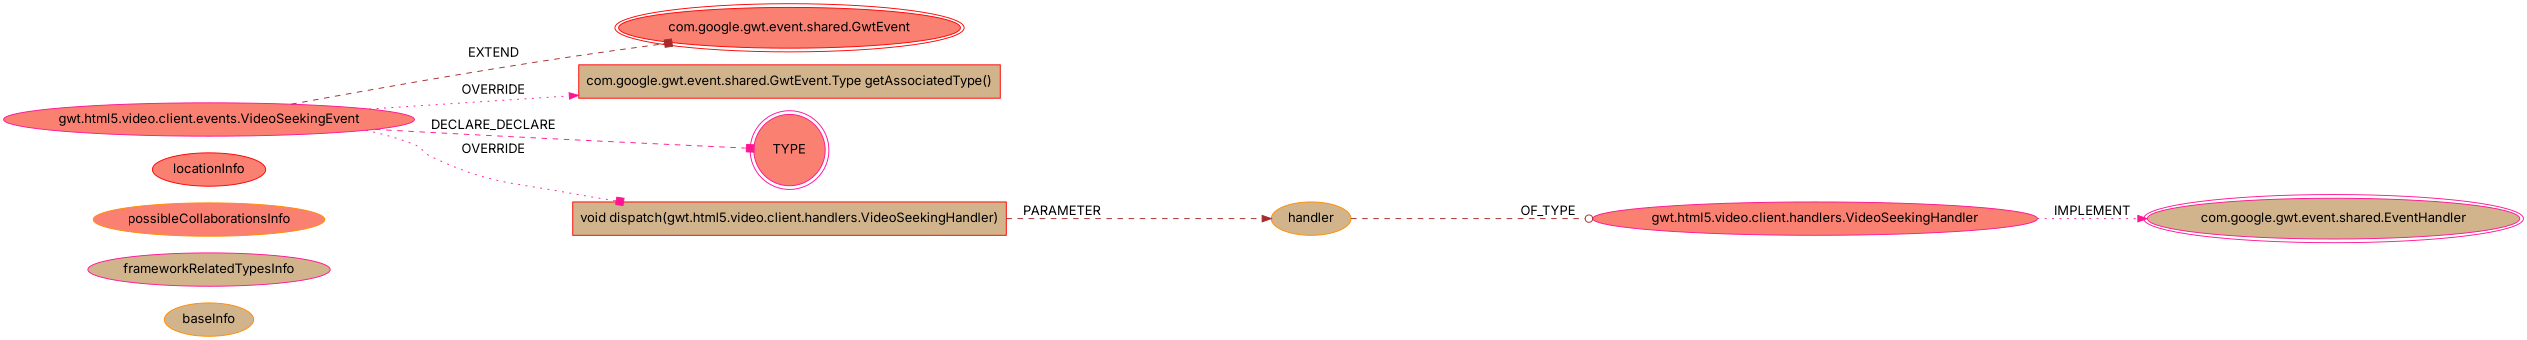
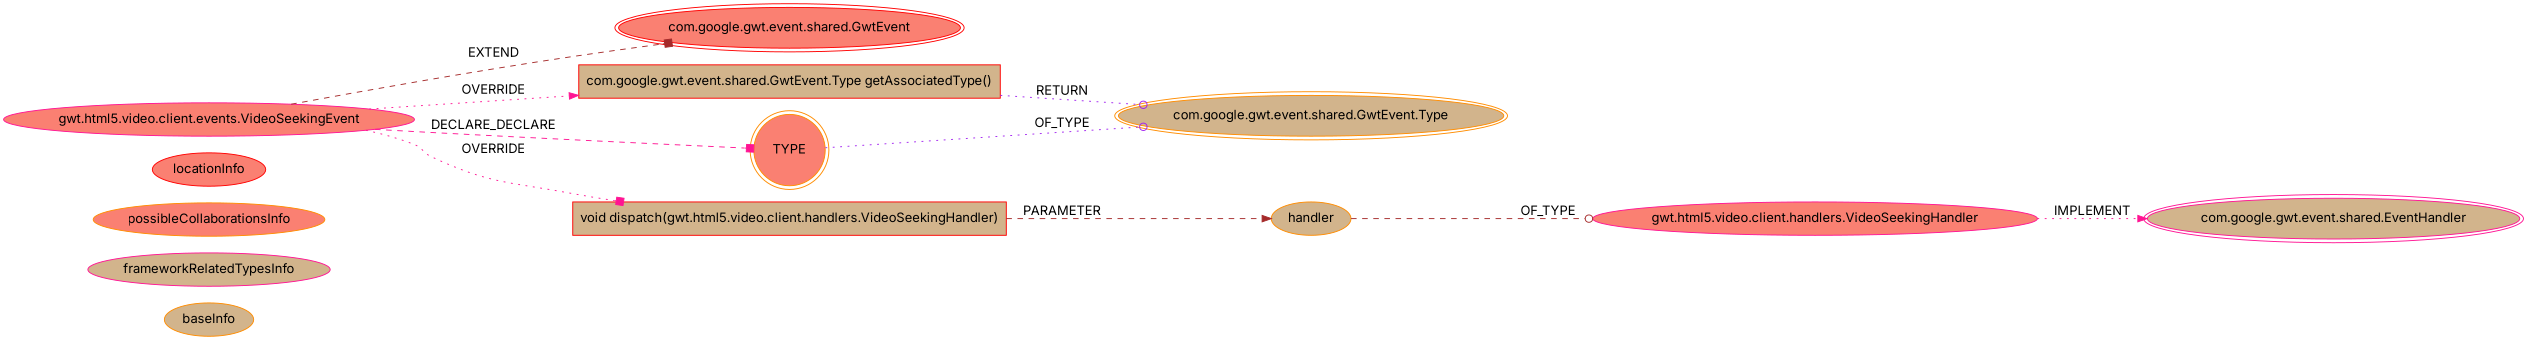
node "com.google.gwt.event.shared.GwtEvent.Type": added
node "TYPE": color deeppink -> darkorange
